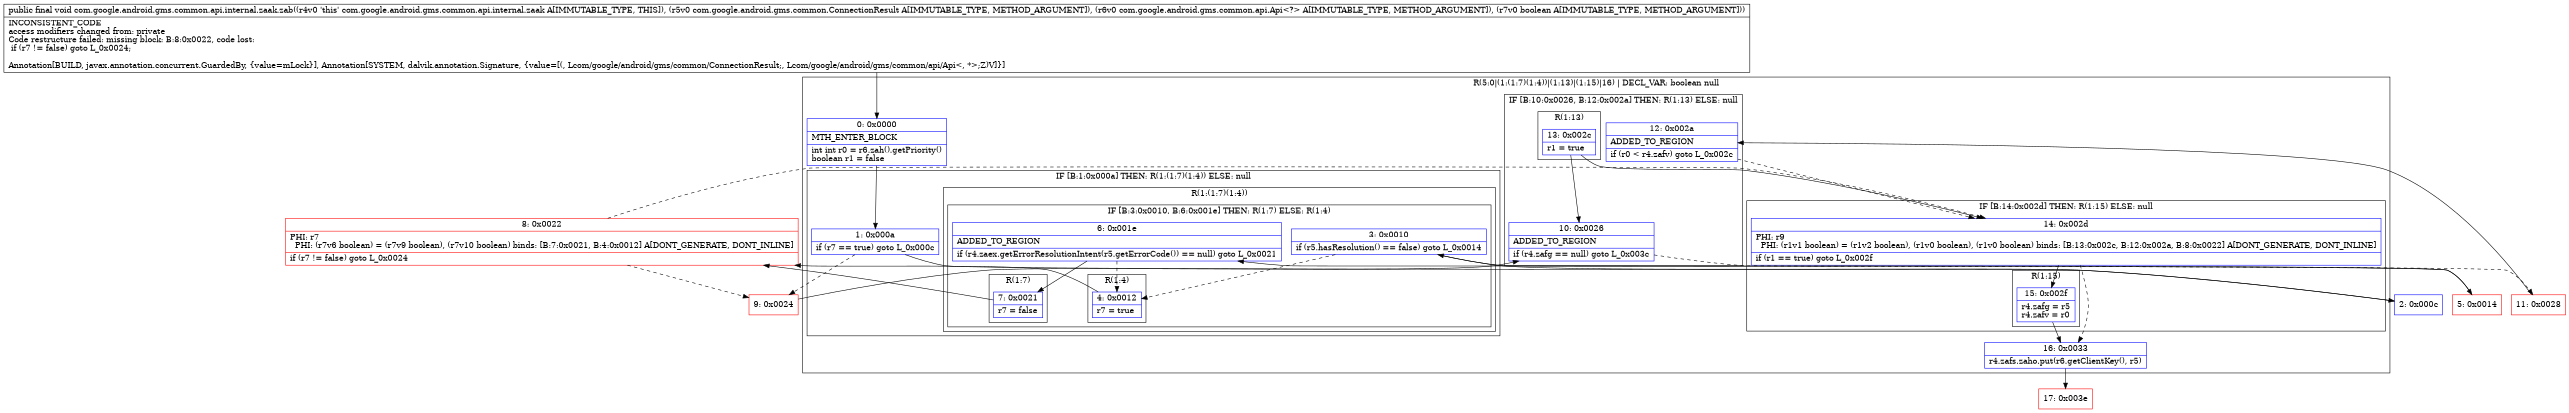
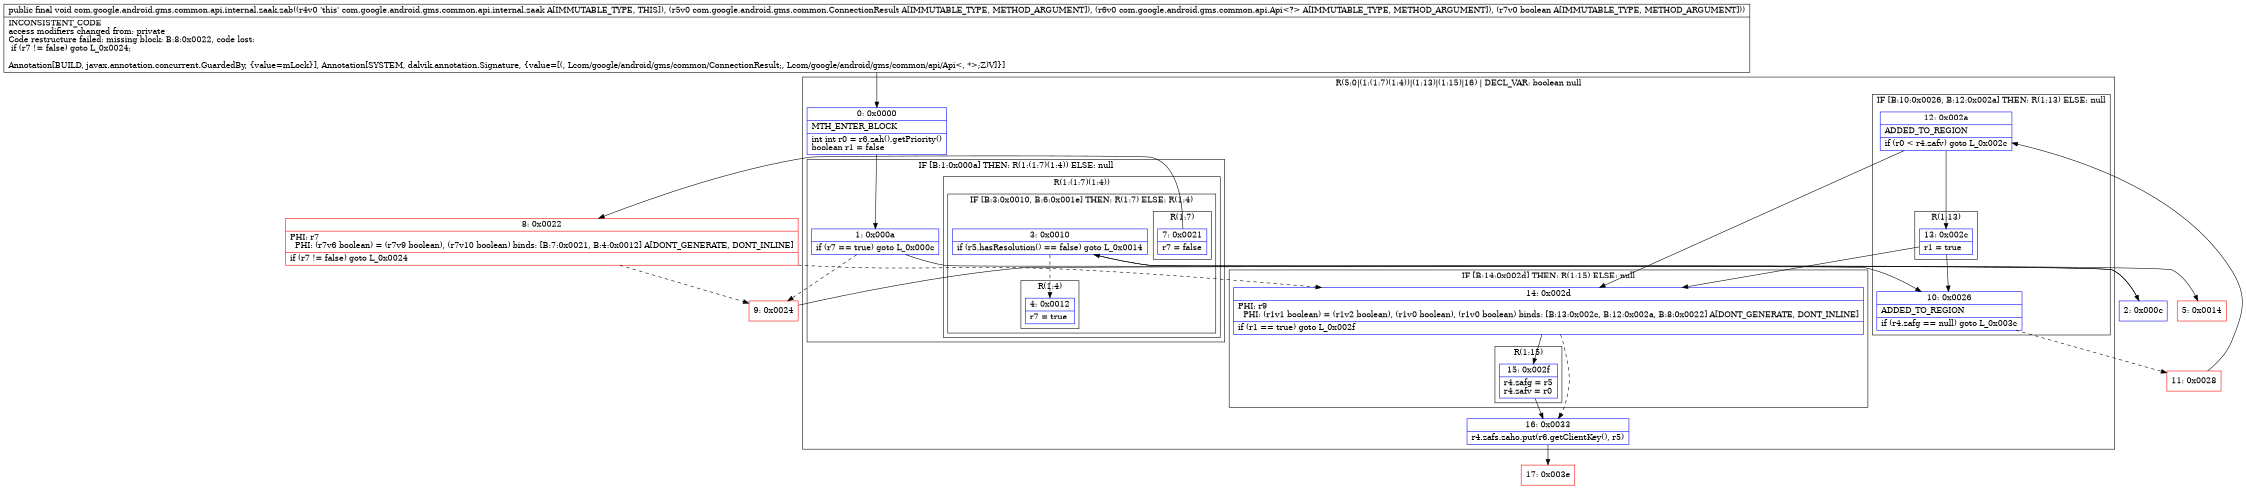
edge "12: 0x002a" -> "13: 0x002c": added
edge "12: 0x002a" -> "14: 0x002d": style dashed -> solid
node "6: 0x001e": removed
edge "4: 0x0012" -> "8: 0x0022": removed
